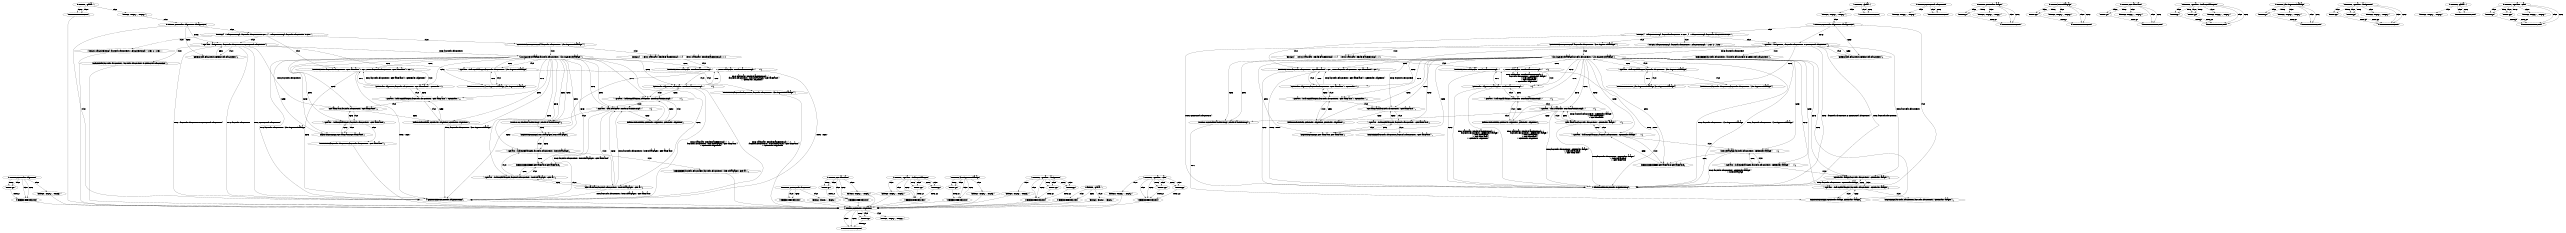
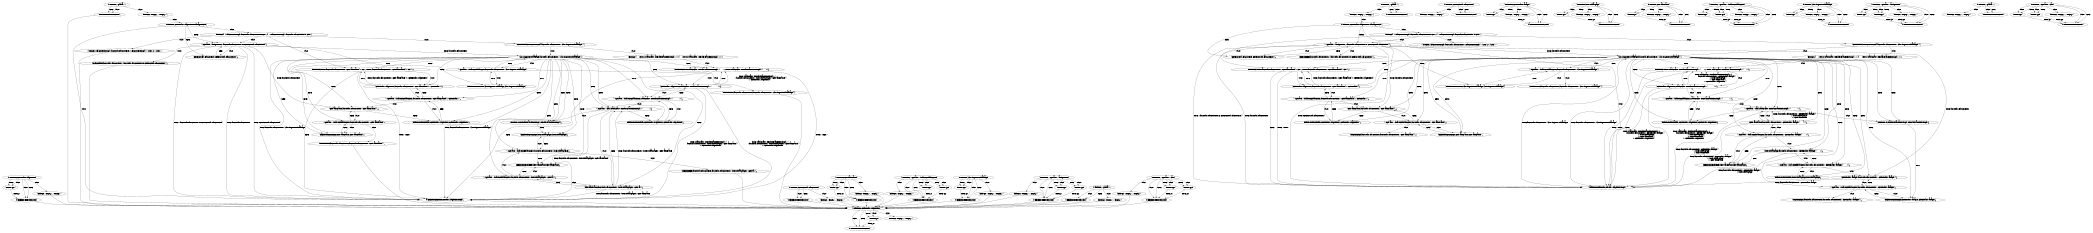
node "(FIELD_IDENTIFIER,interstitial_page,interstitial_page)": added
